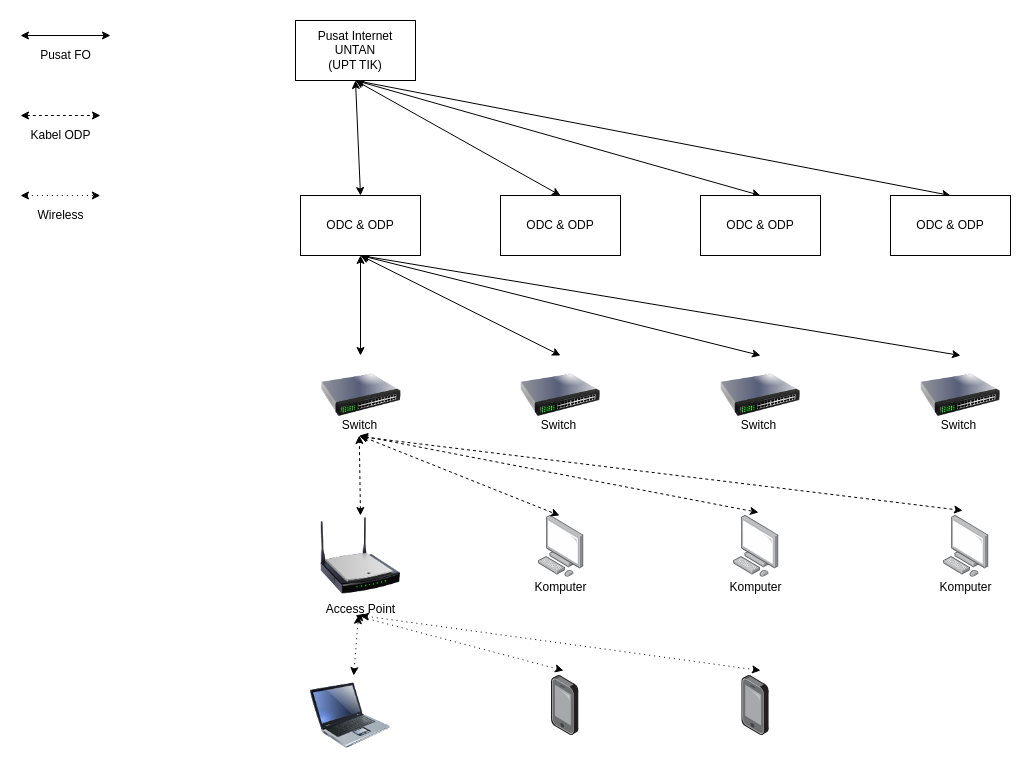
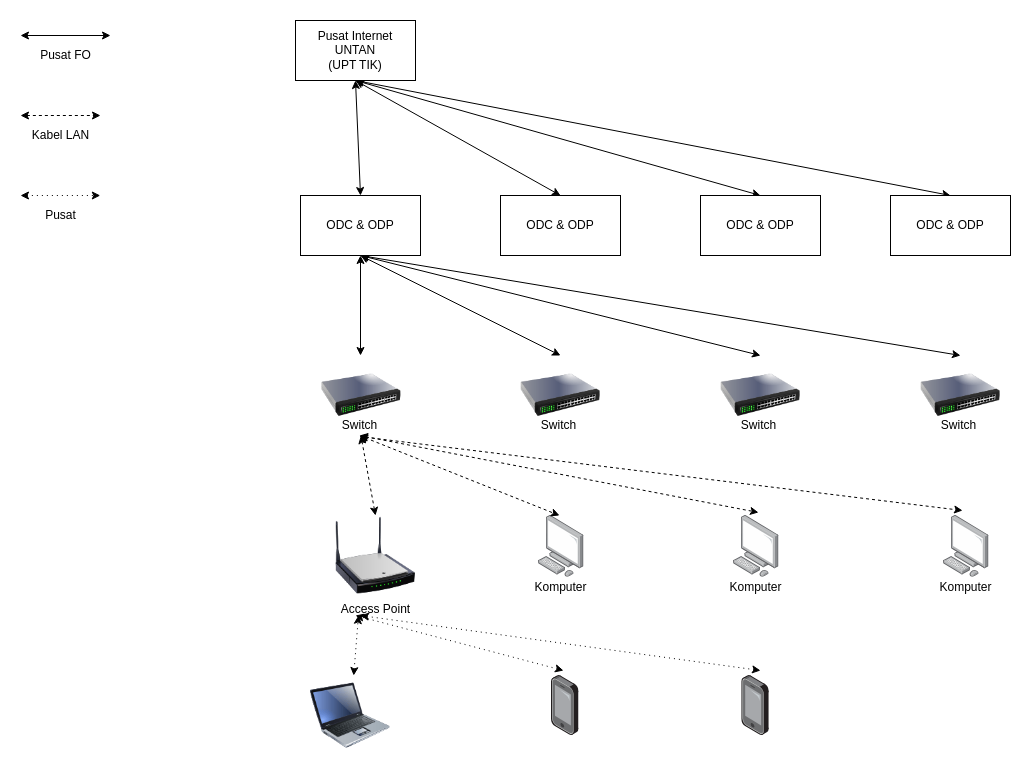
node "Kabel ODP": label "Kabel ODP" -> "Kabel LAN"
node "Wireless": label "Wireless" -> "Pusat"
node "Access Point": moved (361, 556) -> (376, 556)
